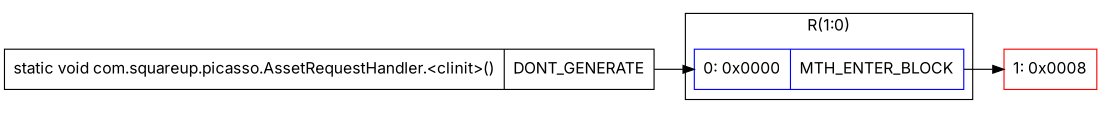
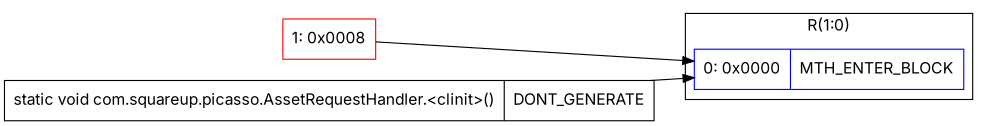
edge "0: 0x0000" -> "1: 0x0008": reversed
